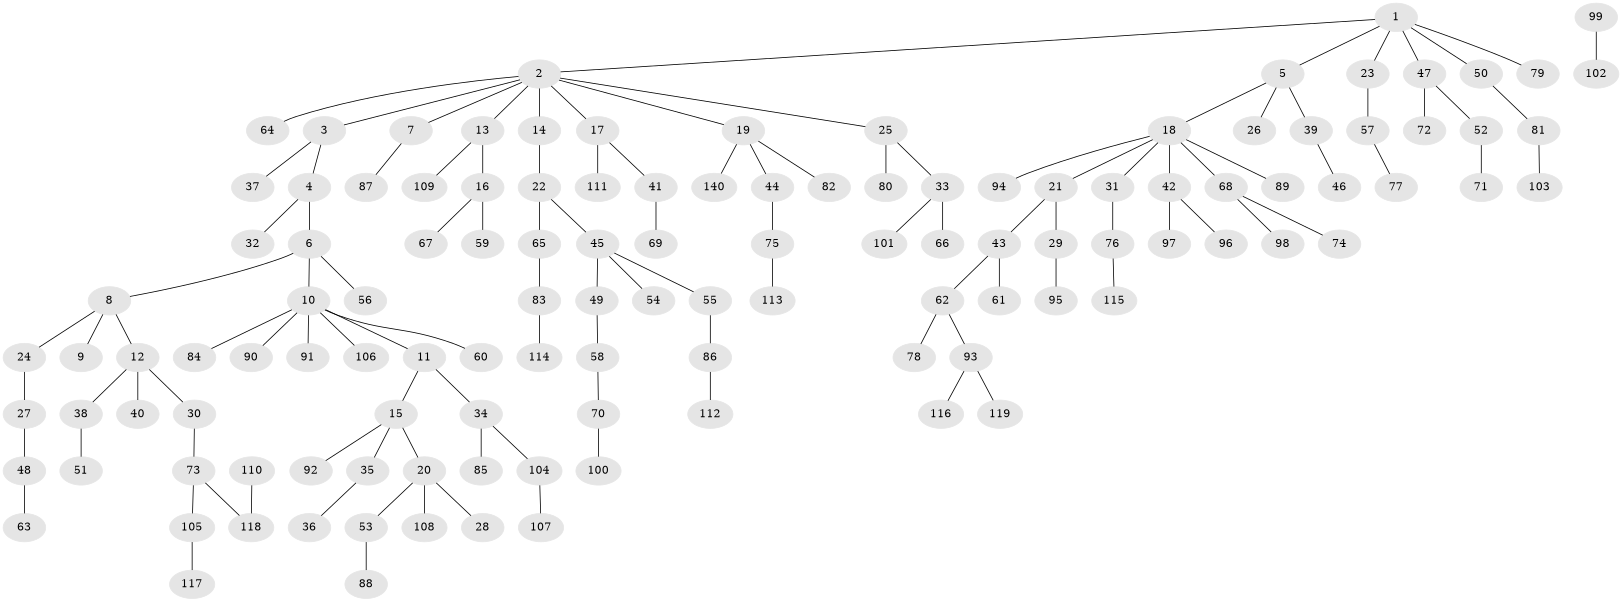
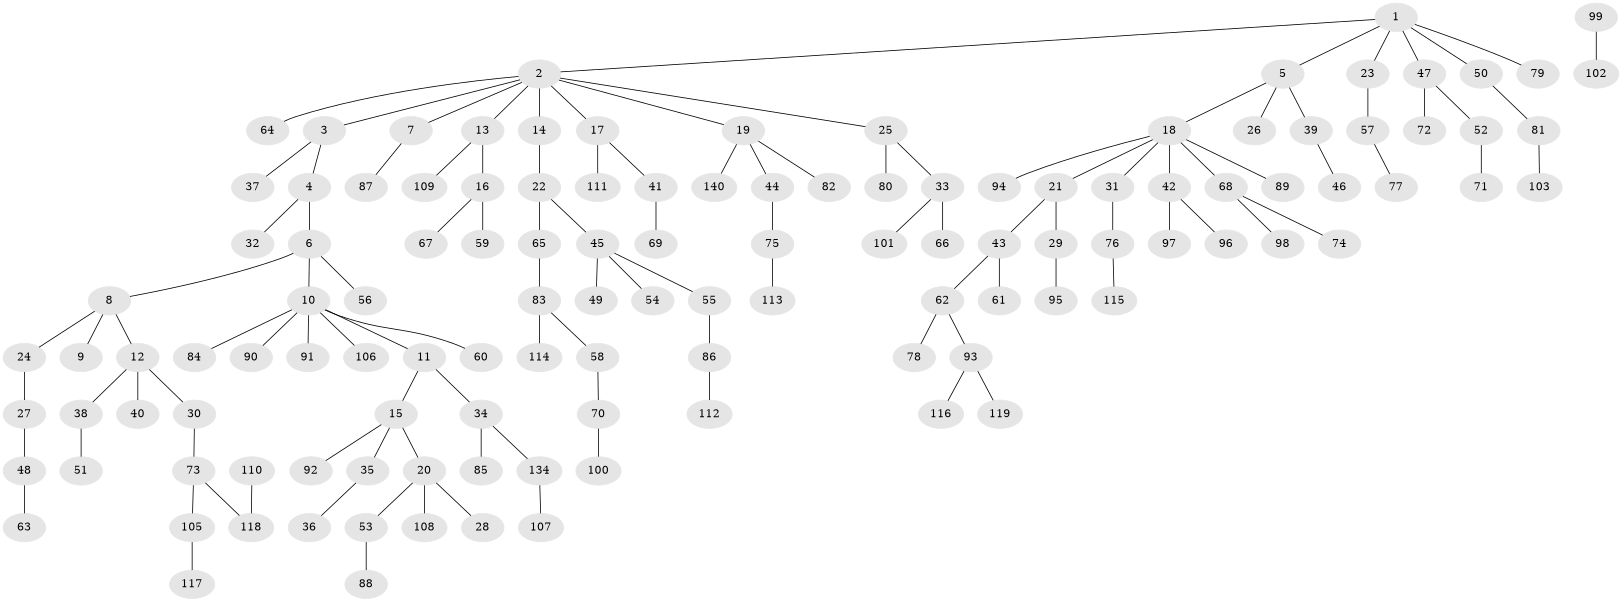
edge "49" -- "58": now "83" -- "58"
node "104": label "104" -> "134"
